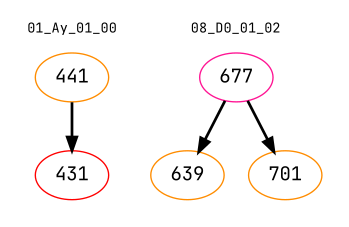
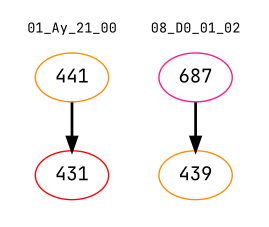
cluster "01_Ay_01_00": label "01_Ay_01_00" -> "01_Ay_21_00"
node "677": label "677" -> "687"
node "639": label "639" -> "439"
node "701": removed
